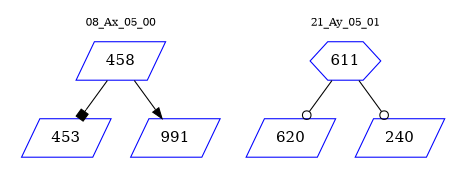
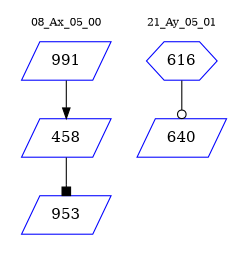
node "611": label "611" -> "616"
edge "458" -> "991": reversed
node "453": label "453" -> "953"
node "620": removed
node "240": label "240" -> "640"
